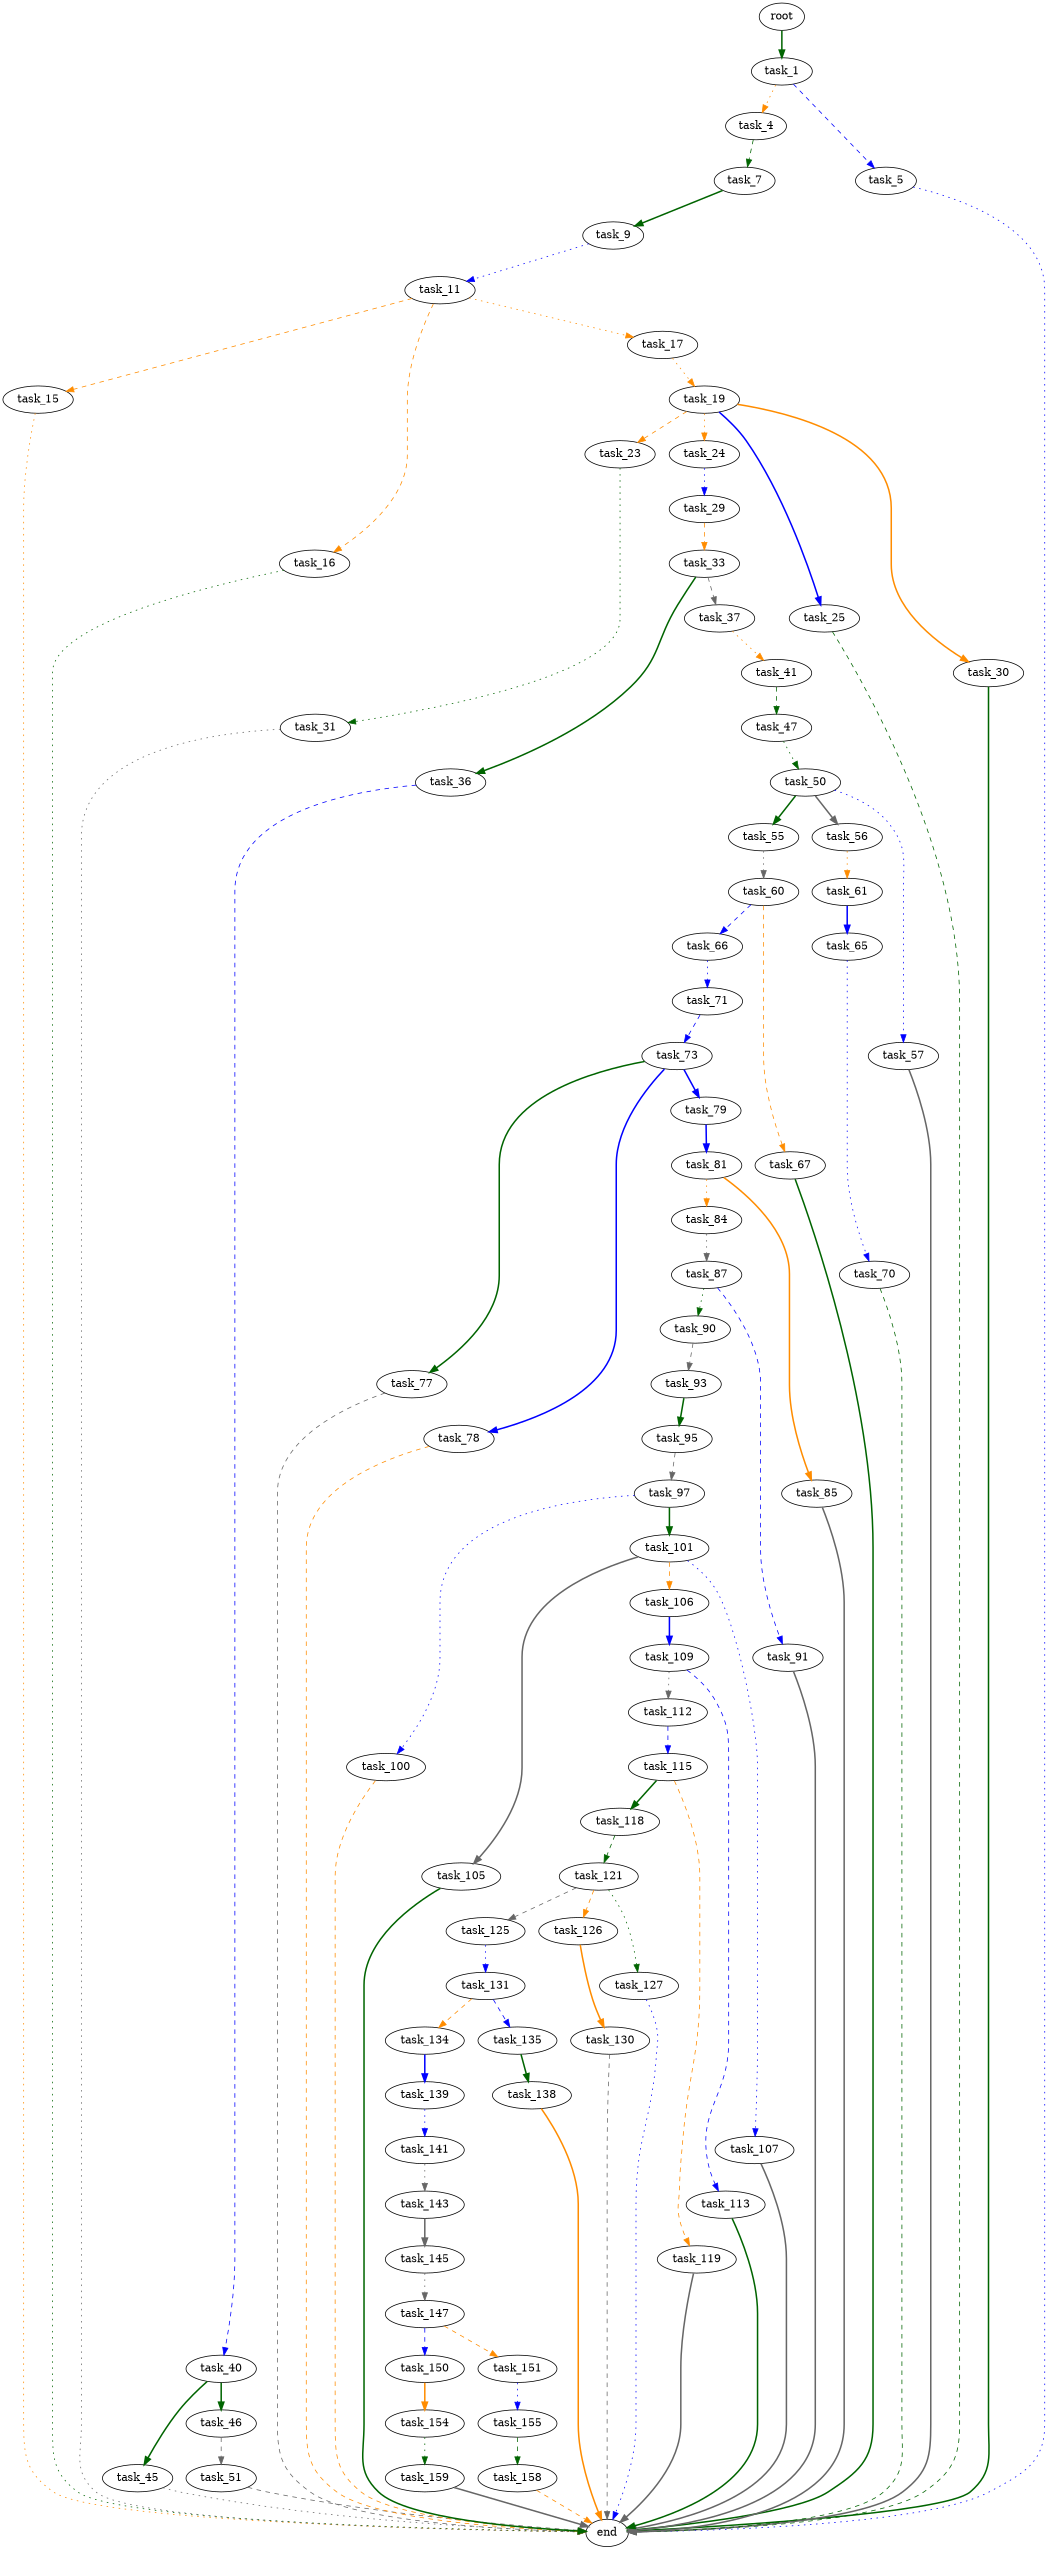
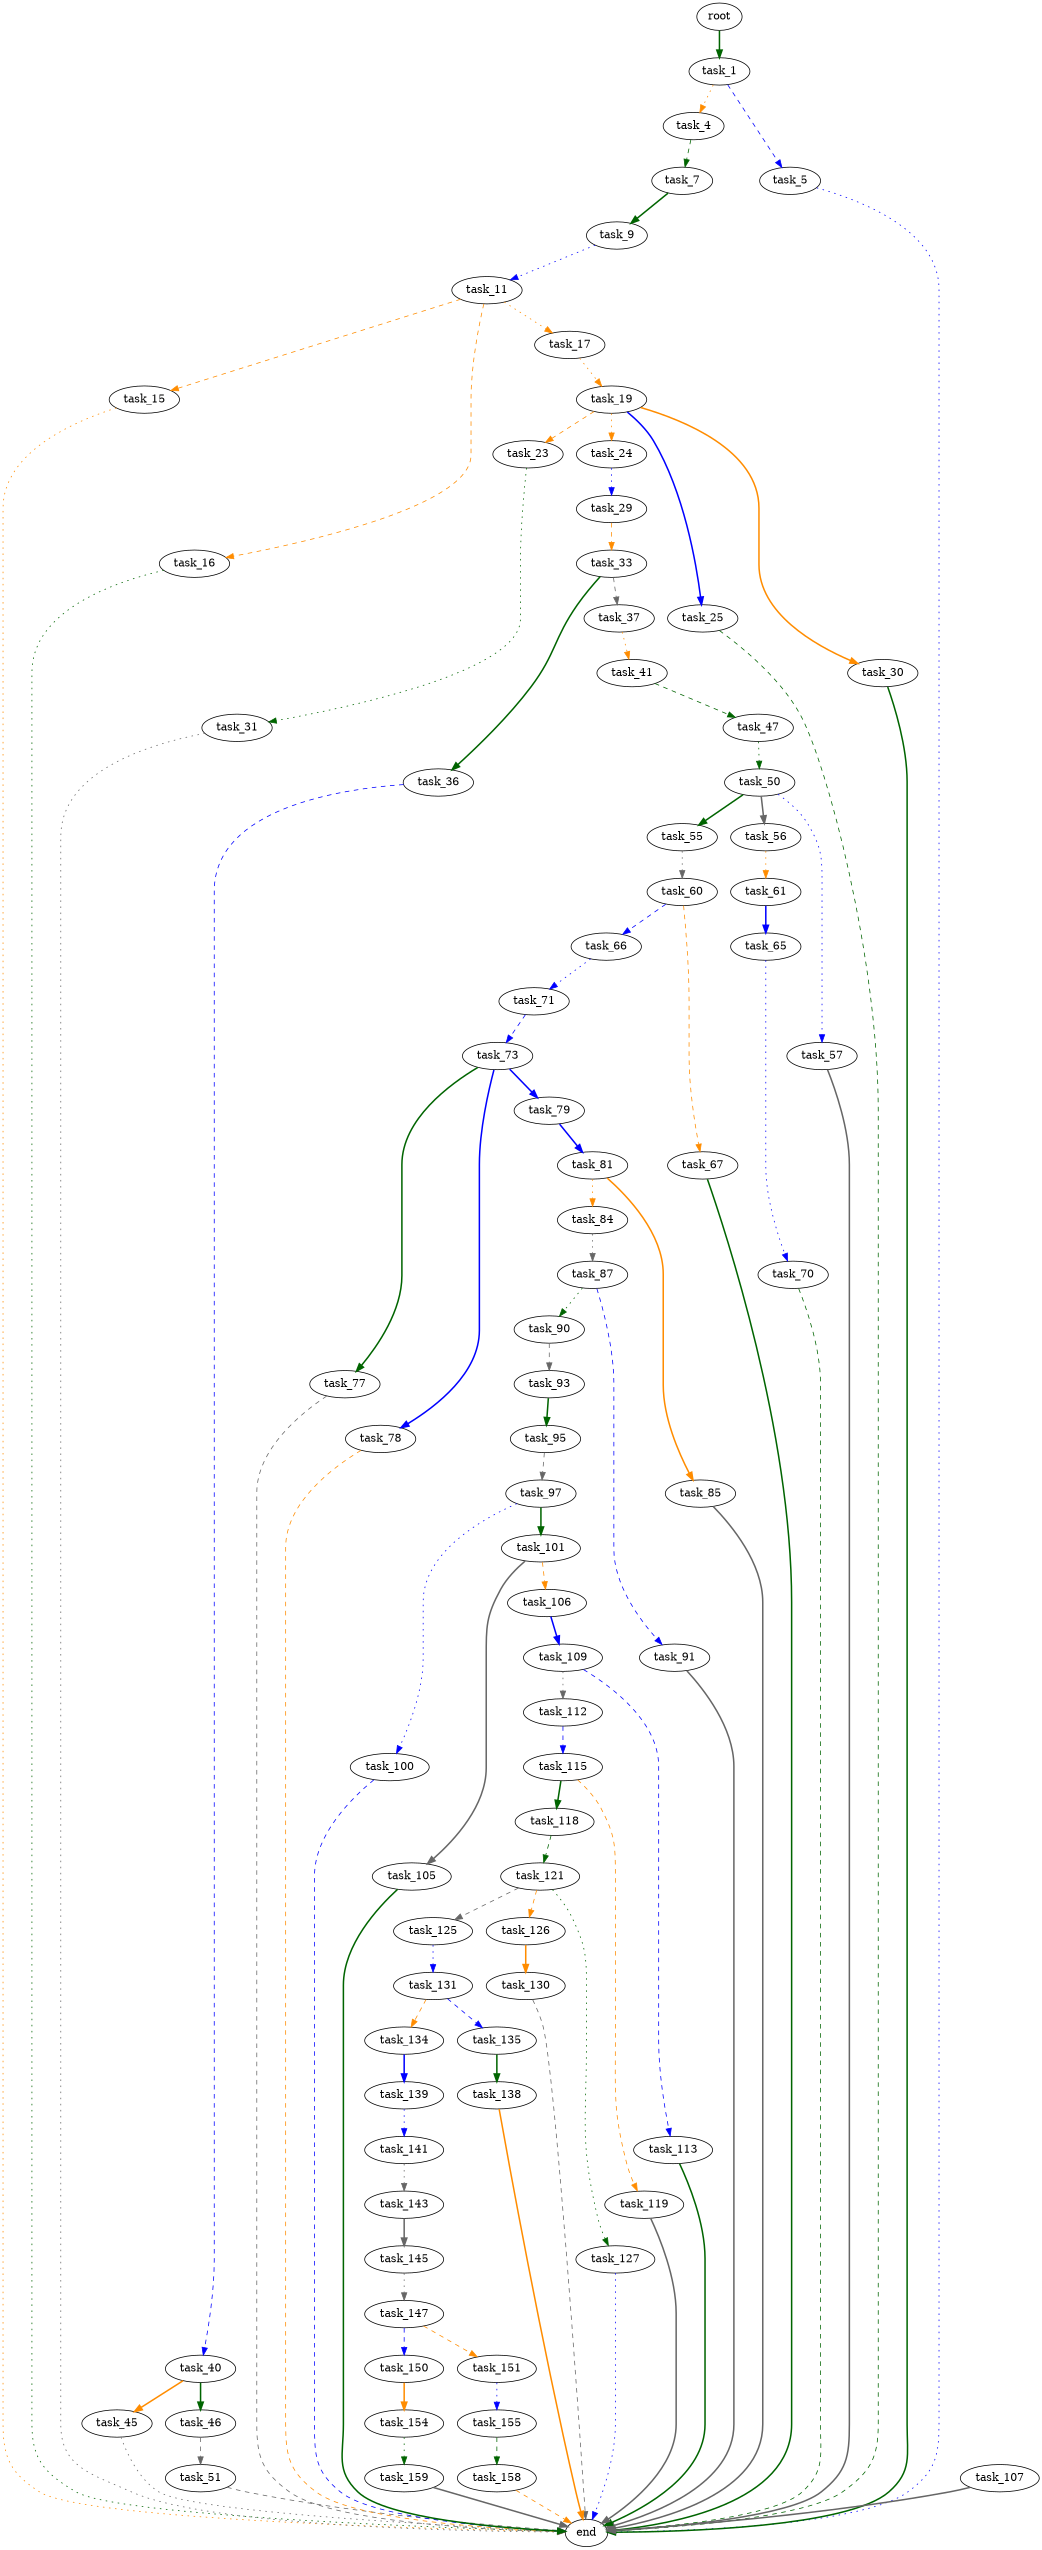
edge "task_101" -> "task_107": removed
edge "task_100" -> "end": color darkorange -> blue
edge "task_40" -> "task_45": color darkgreen -> darkorange
